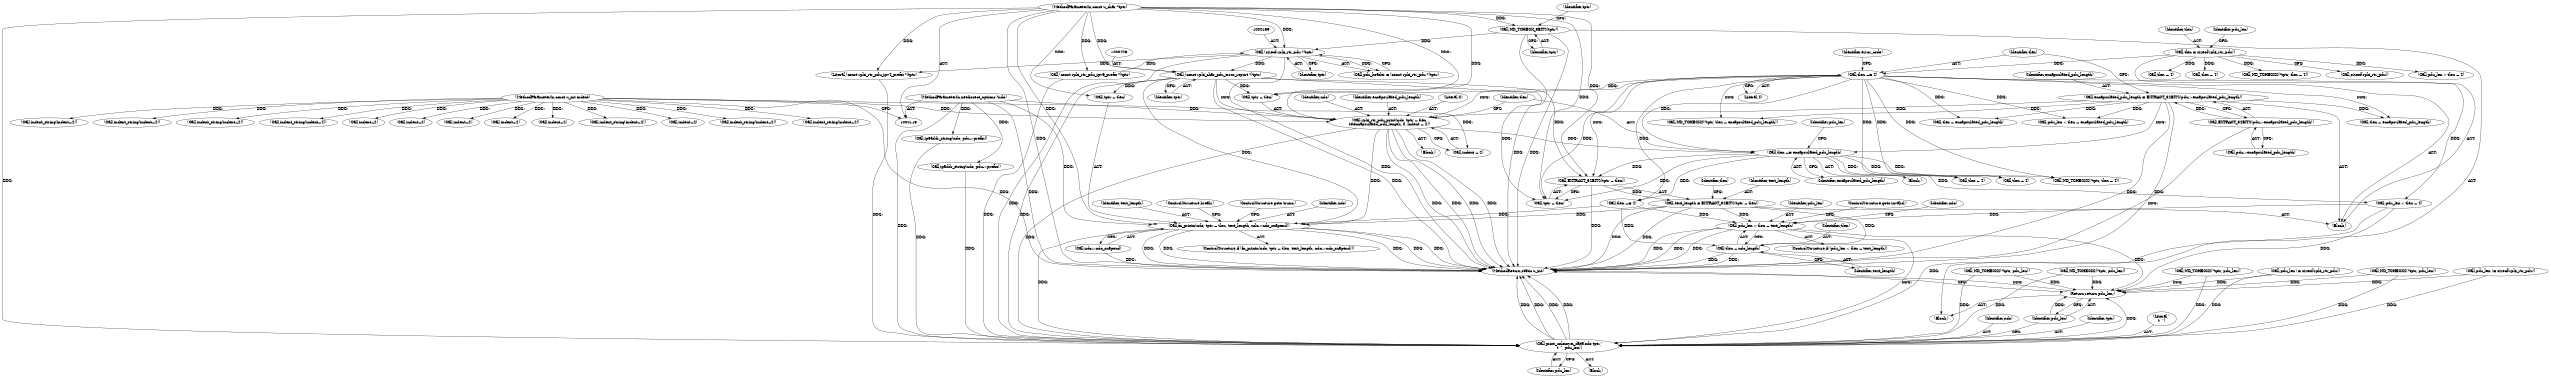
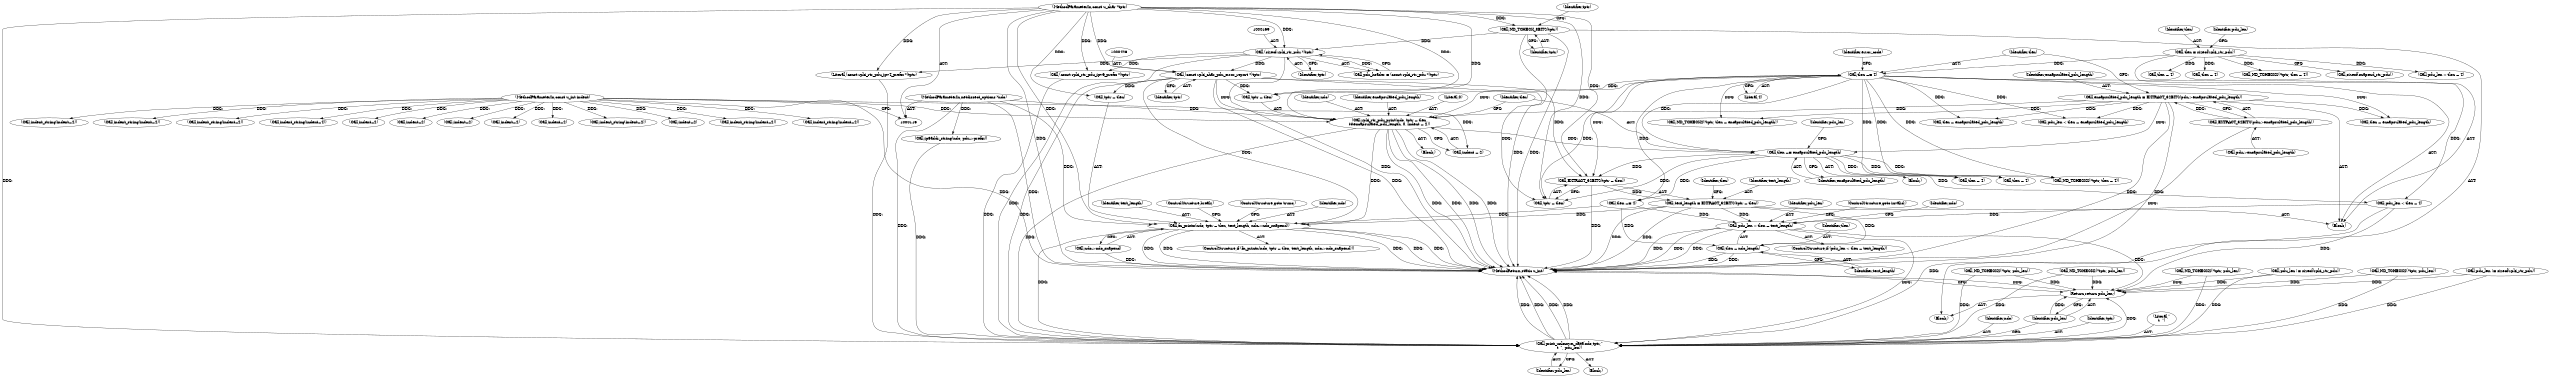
edge "(Call,(const rpki_rtr_pdu_ipv6_prefix *)tptr)" -> "(Call,(sizeof rpki_rtr_pdu *)tptr)": reversed
node "(Call,sizeof(rpki_rtr_pdu))": label "(Call,sizeof(rpki_rtr_pdu))" -> "(Call,sizeof(snapend_rtr_pdu))"
edge "(Call,EXTRACT_32BITS(pdu->encapsulated_pdu_length))" -> "(Call,pdu->encapsulated_pdu_length)": removed, label "CFG:"
node "(Call,ipaddr_string(ndo, pdu->prefix))": removed
edge "(Call,pdu_len < tlen + text_length)" -> "(Call,tlen + ndo_length)": removed, label "CFG:"
